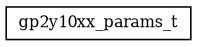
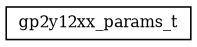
node "gp2y10xx_params_t": label "gp2y10xx_params_t" -> "gp2y12xx_params_t"
